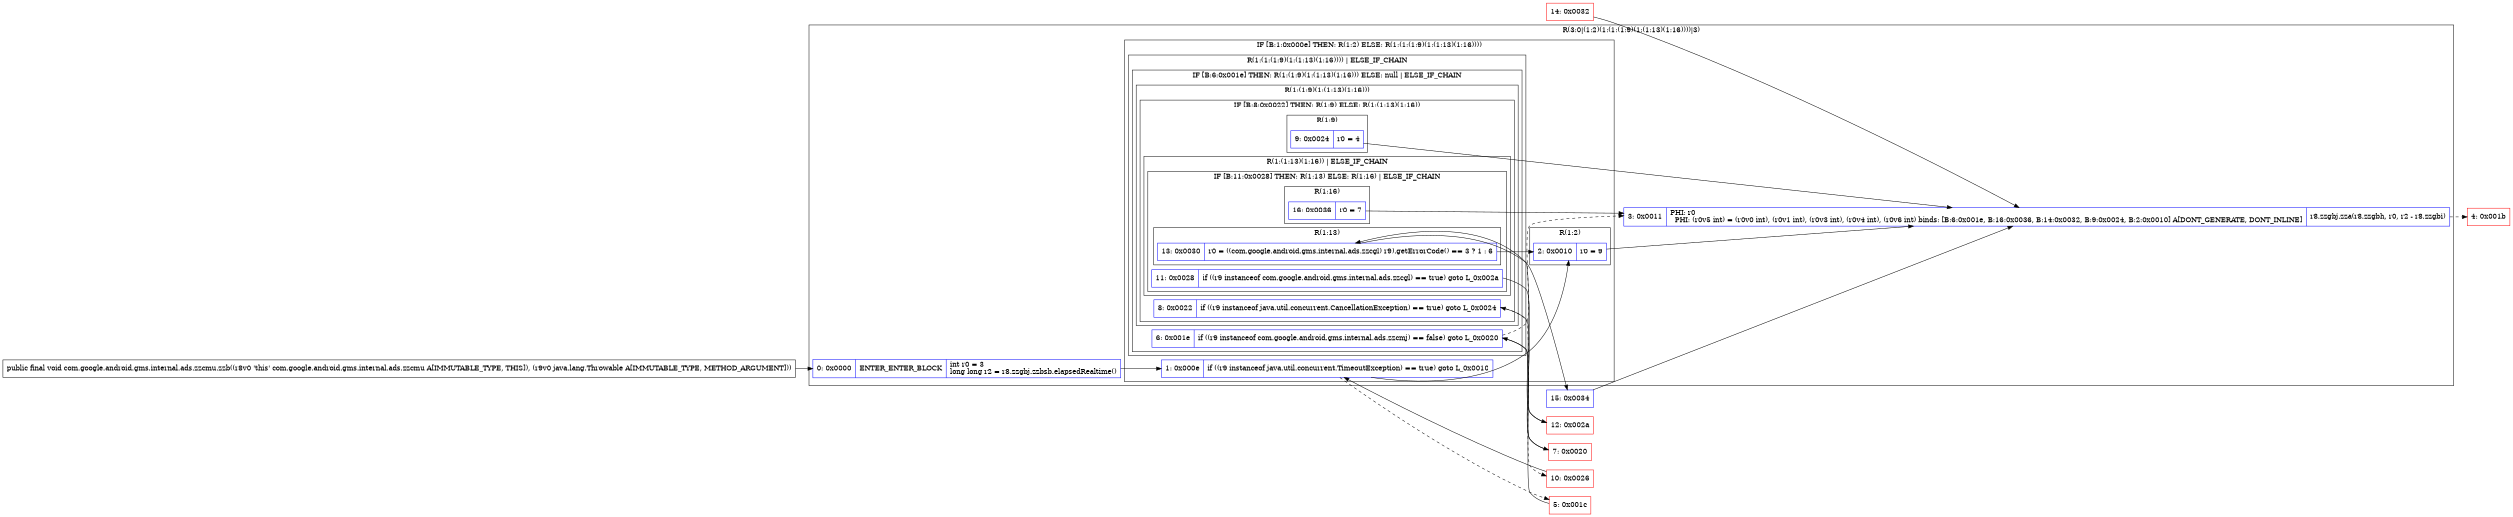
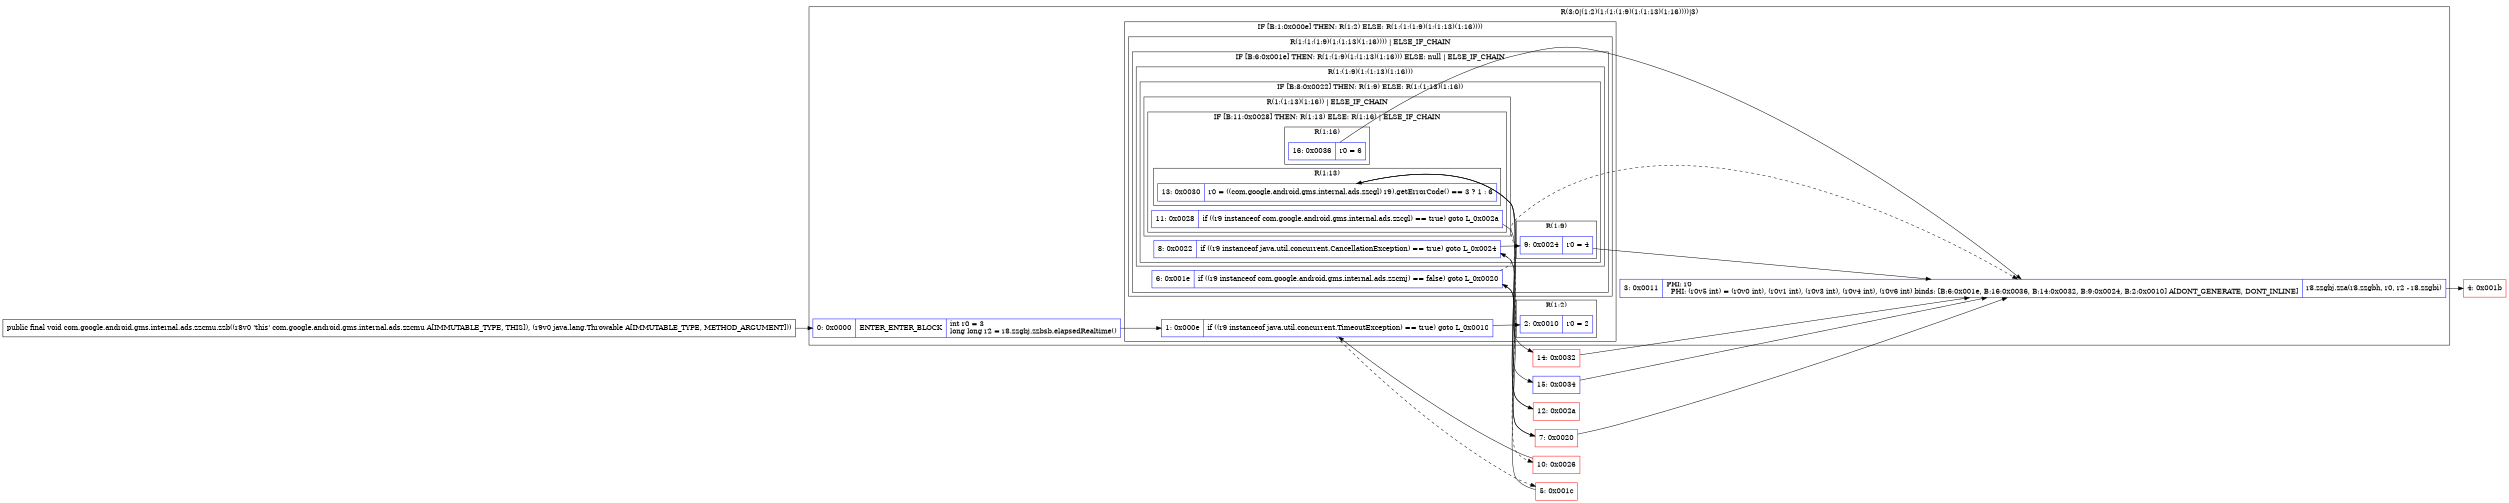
node "16: 0x0036": text "r0 = 7" -> "r0 = 6"
edge "3: 0x0011" -> "4: 0x001b": style dashed -> solid
edge "2: 0x0010" -> "3: 0x0011": now "7: 0x0020" -> "3: 0x0011"
edge "8: 0x0022" -> "9: 0x0024": added
edge "13: 0x0030" -> "2: 0x0010": now "13: 0x0030" -> "14: 0x0032"
node "2: 0x0010": text "r0 = 9" -> "r0 = 2"
